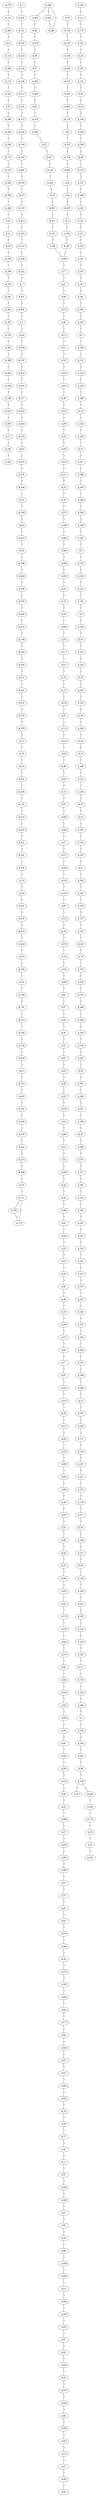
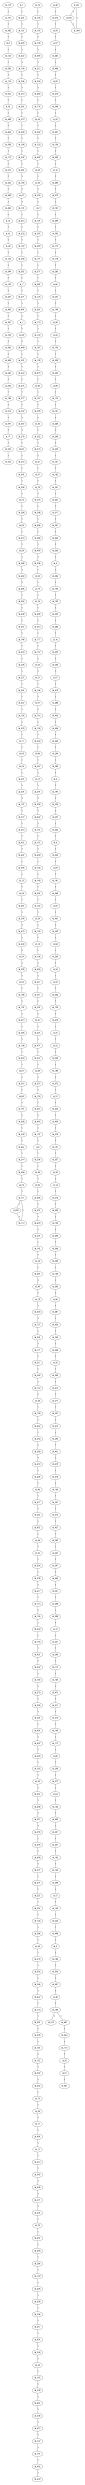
node "id_492": removed
edge "id_499" -- "id_365": now "id_499" -- "id_392"
